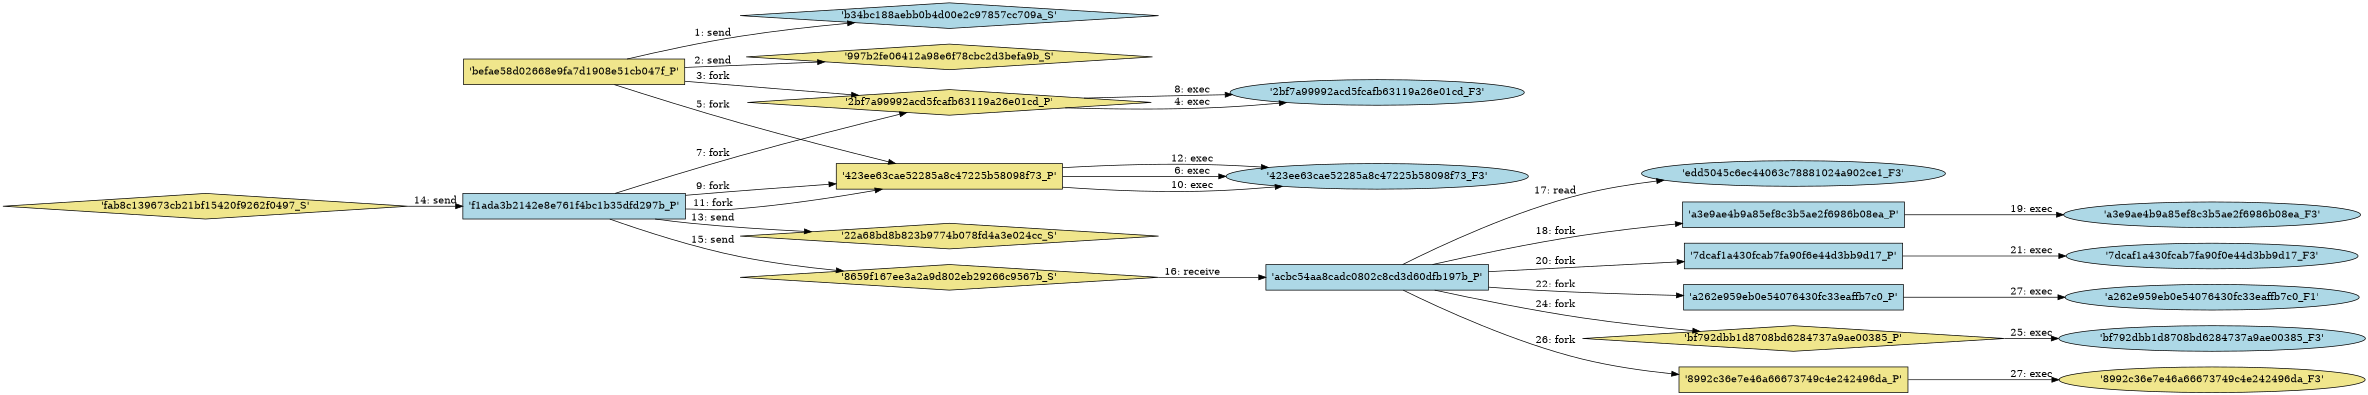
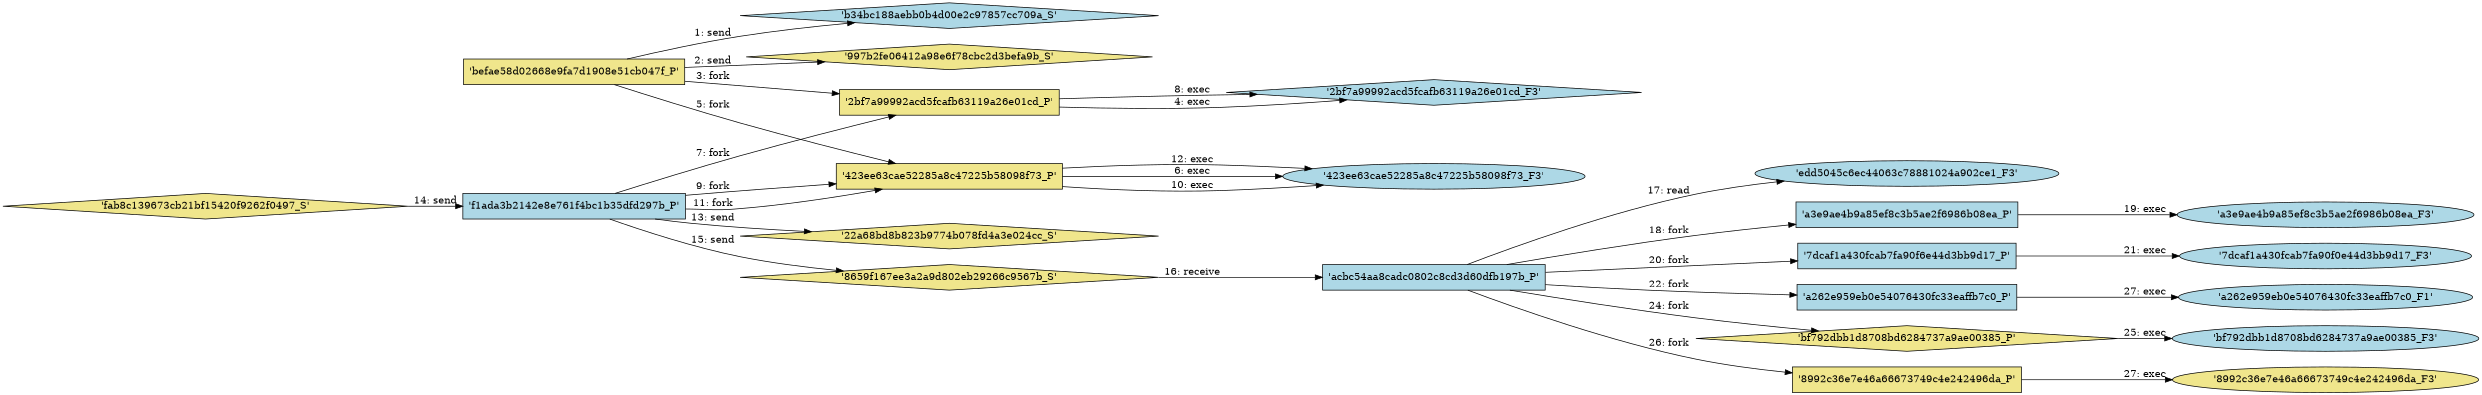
node "'2bf7a99992acd5fcafb63119a26e01cd_F3'": shape ellipse -> diamond
node "'2bf7a99992acd5fcafb63119a26e01cd_P'": shape diamond -> box
